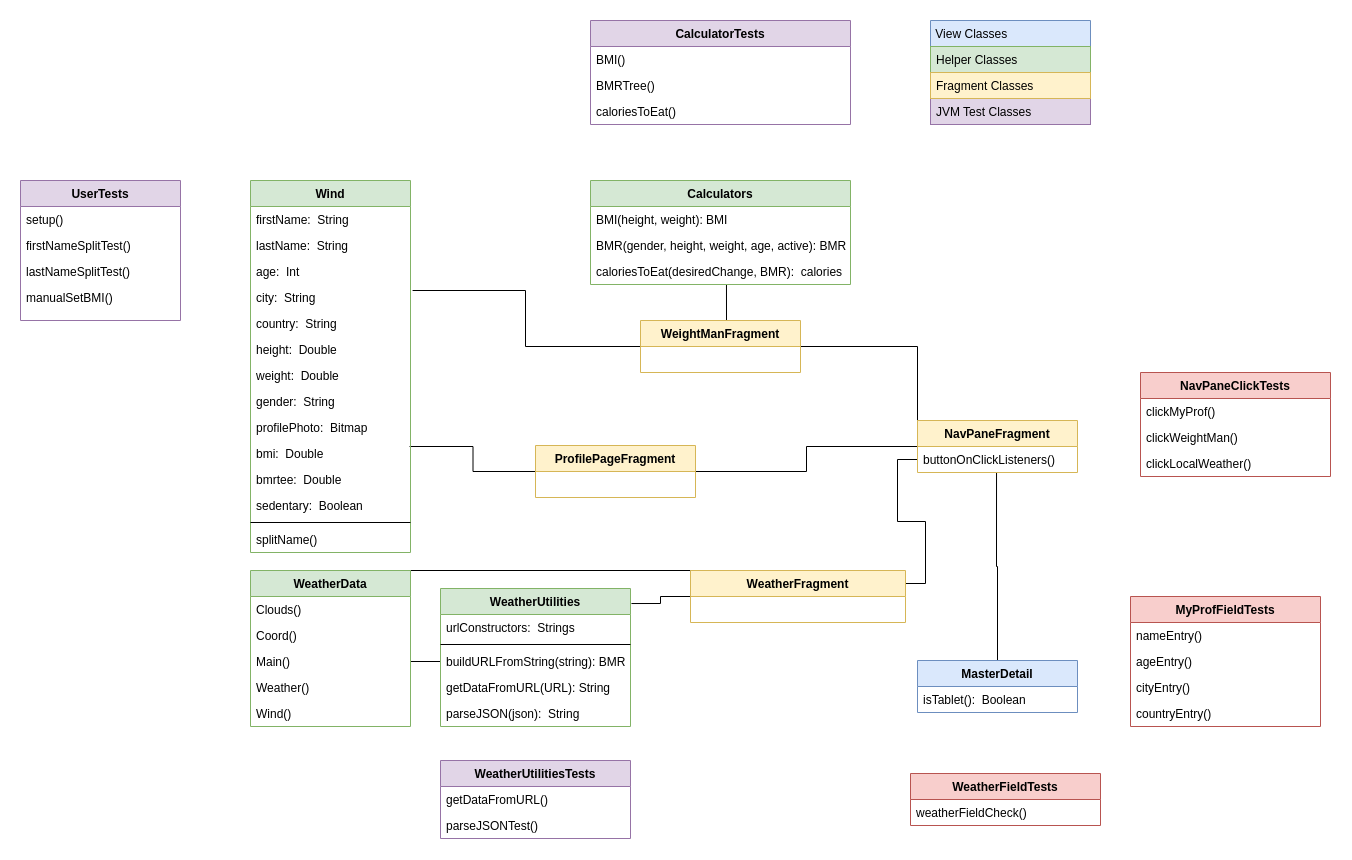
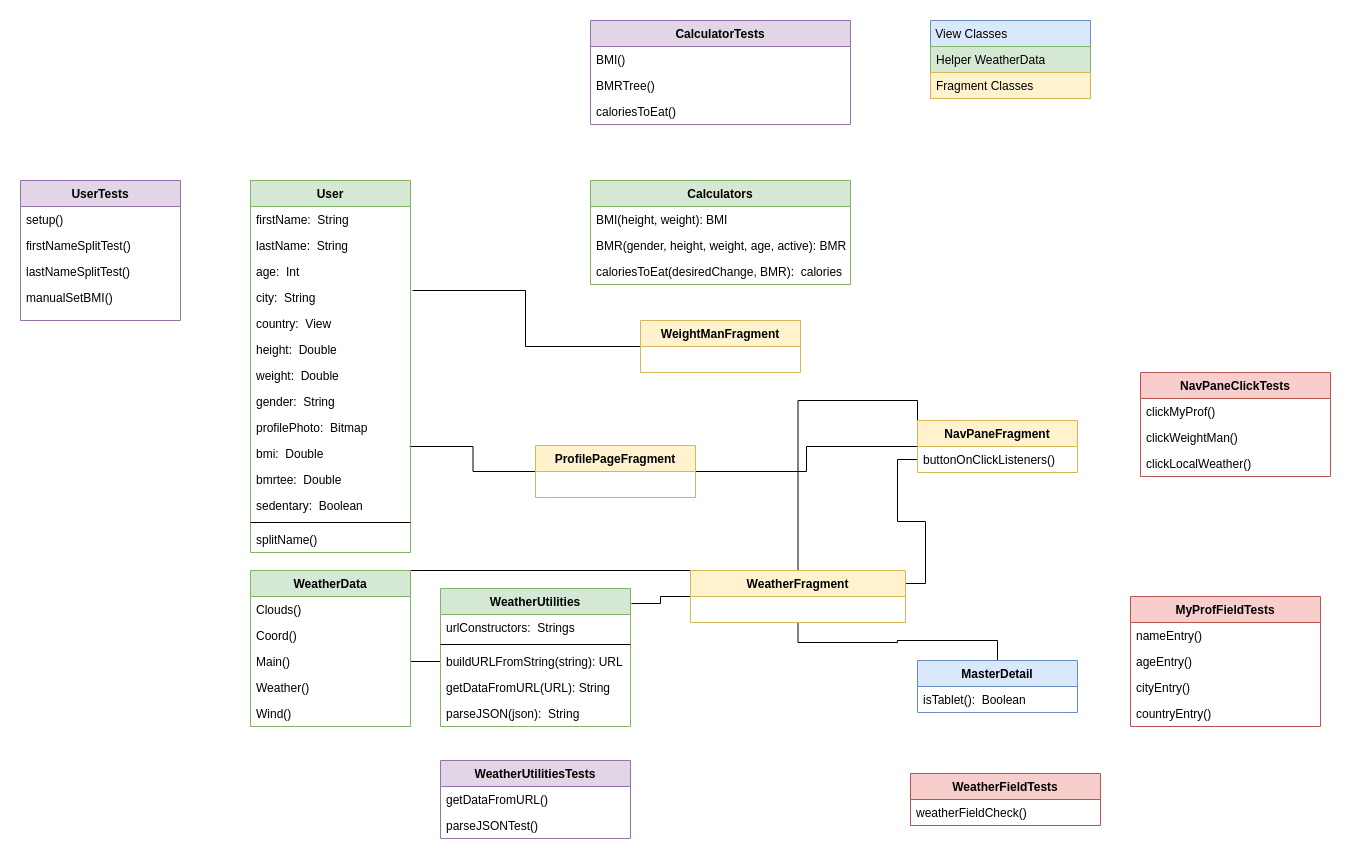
node "Helper Classes": label "Helper Classes" -> "Helper WeatherData"
node "JVM Test Classes": removed
node "Wind": label "Wind" -> "User"
edge "caloriesToEat(desiredChange, BMR): calories" -- "WeightManFragment": removed
node "country: String": label "country: String" -> "country: View"
edge "WeightManFragment" -- "NavPaneFragment": now "WeatherFragment" -- "NavPaneFragment"
edge "buttonOnClickListeners()" -- "MasterDetail": now "WeatherFragment" -- "MasterDetail"
node "buildURLFromString(string): BMR": label "buildURLFromString(string): BMR" -> "buildURLFromString(string): URL"
